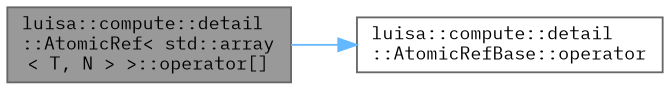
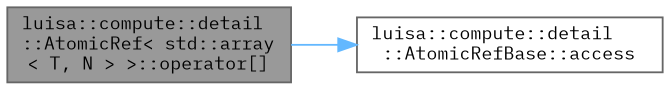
node "luisa::compute::detail ::AtomicRefBase::operator": label "luisa::compute::detail ::AtomicRefBase::operator" -> "luisa::compute::detail ::AtomicRefBase::access"
